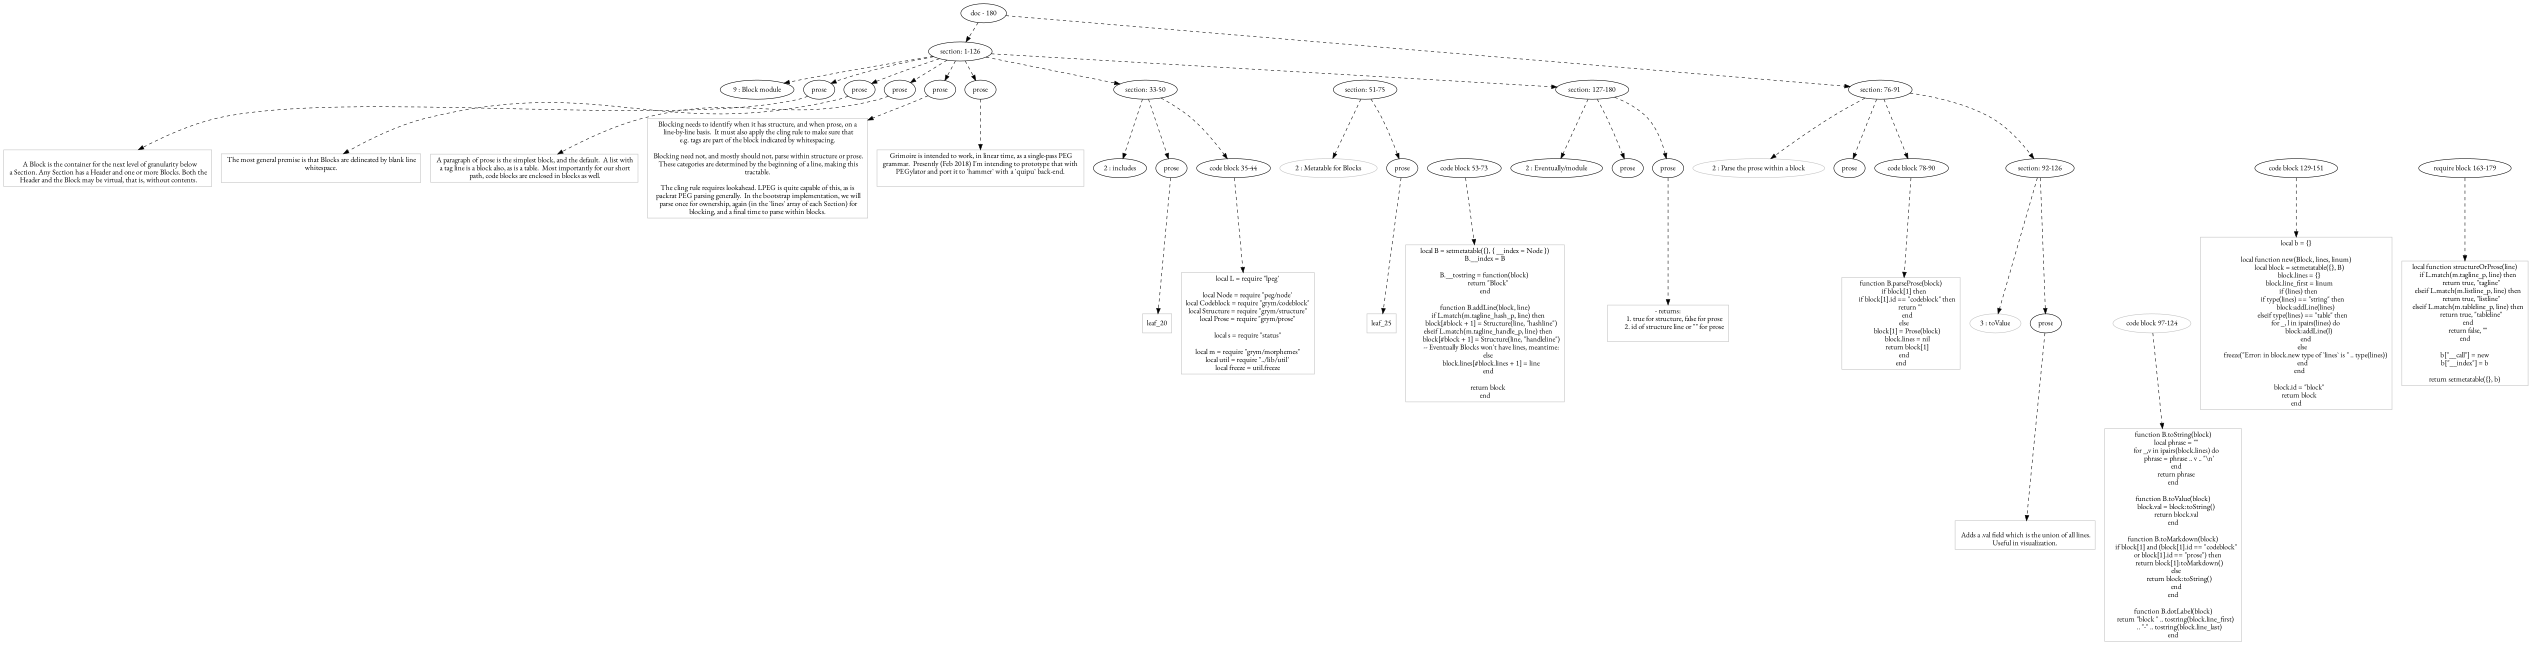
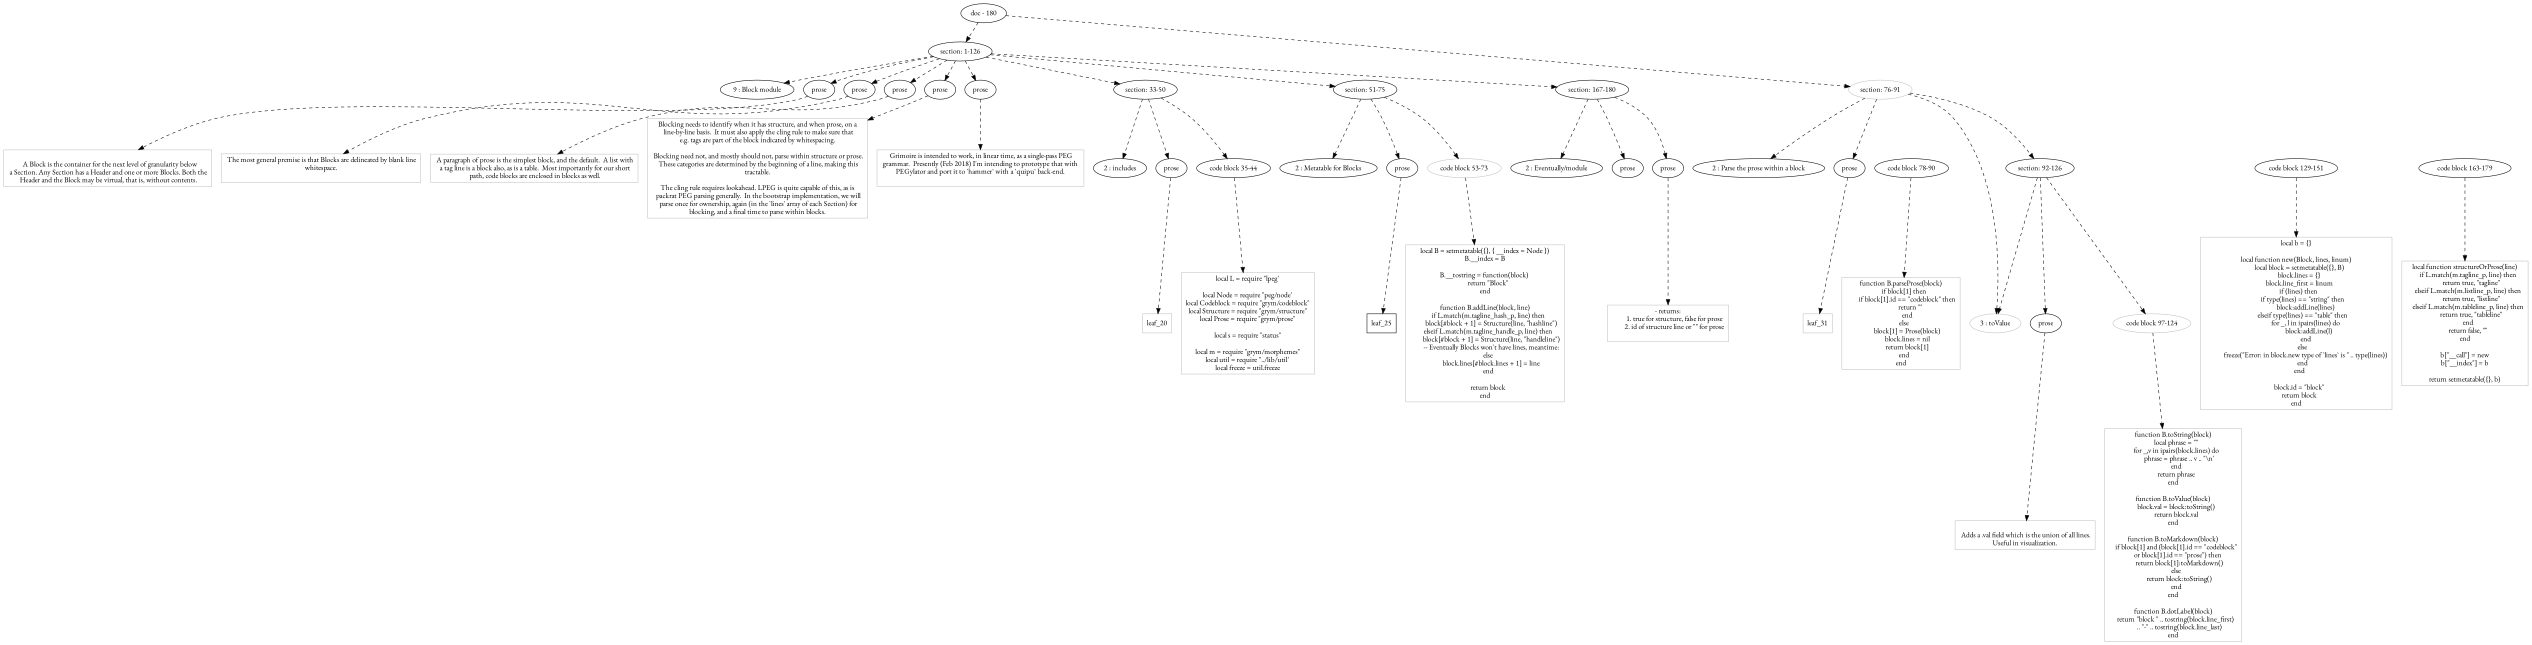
edge "section: 1-126" -> "section: 51-75": added
node "section: 127-180": label "section: 127-180" -> "section: 167-180"
node "section: 76-91": color black -> Gray
edge "section: 51-75" -> "code block 53-73": added
edge "section: 76-91" -> "code block 78-90": now "section: 76-91" -> "3 : toValue"
node "2 : Metatable for Blocks": color Gray -> black
node "code block 53-73": color black -> Gray
node "2 : Parse the prose within a block": color Gray -> black
node "require block 163-179": label "require block 163-179" -> "code block 163-179"
edge "section: 92-126" -> "code block 97-124": added
node "leaf_25": color Gray -> black
node "leaf_31": added
